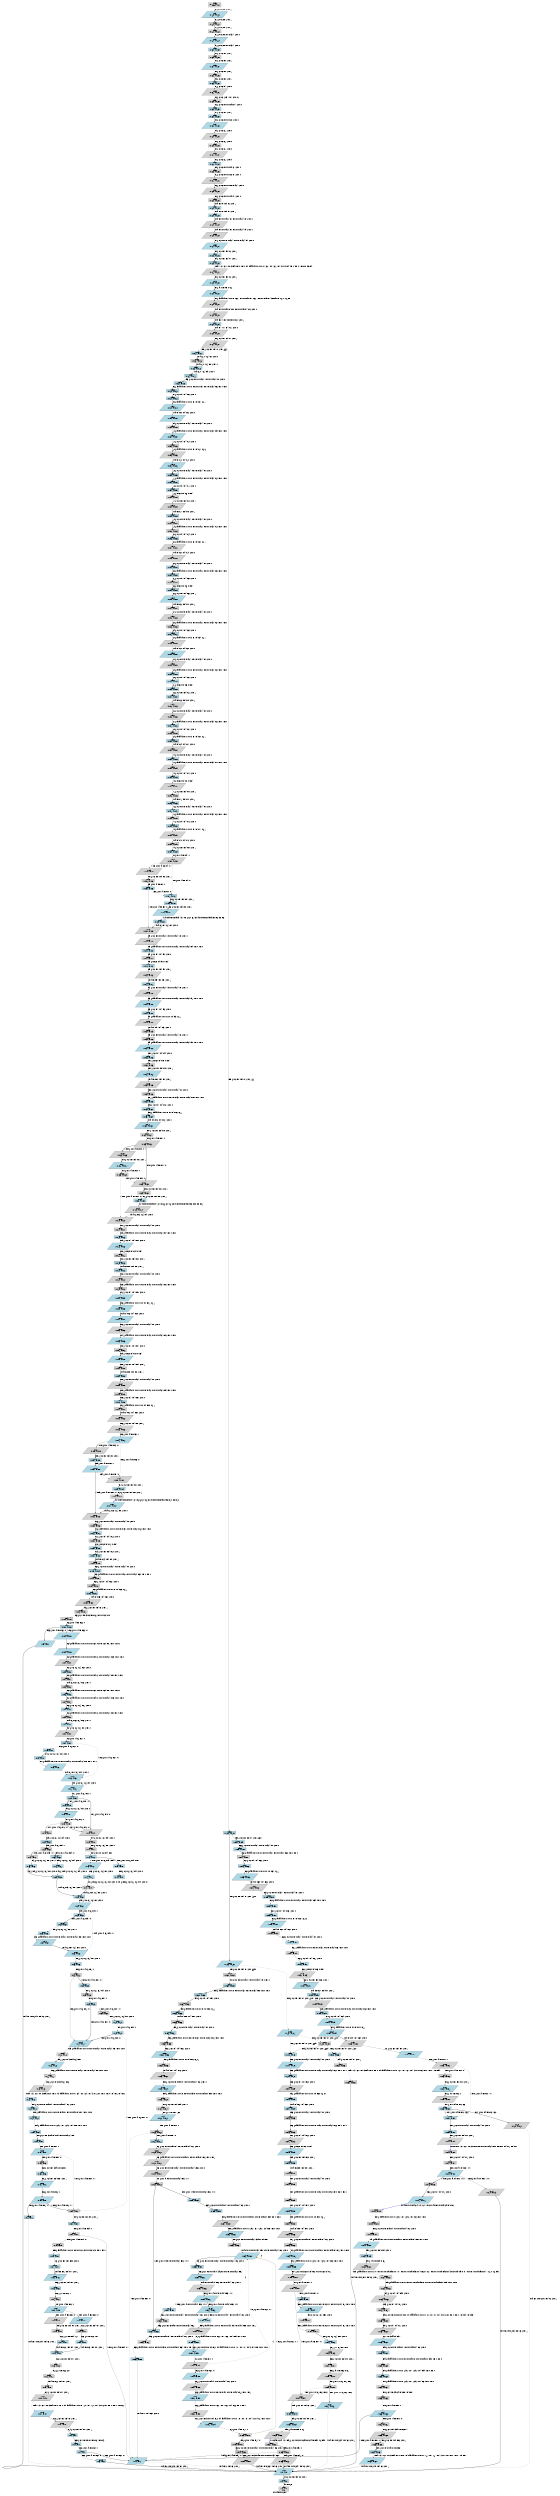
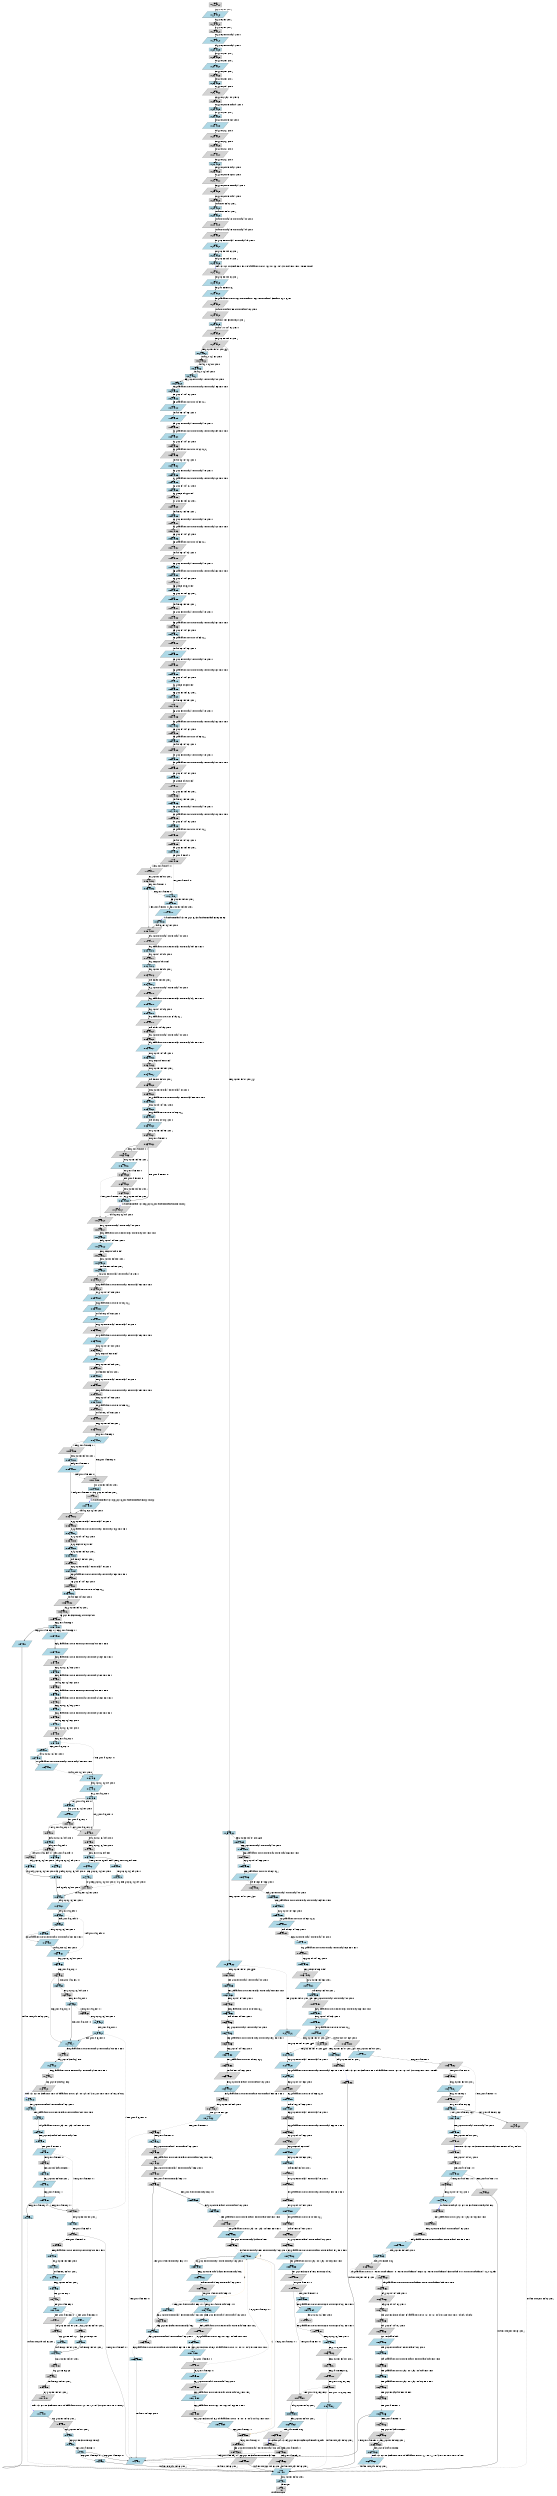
edge "N21042 (rp:156, ep:156)" -> "N21046 (rp:152, ep:152)": now "N21042 (rp:156, ep:156)" -> "N21048 (rp:150, ep:150)"
